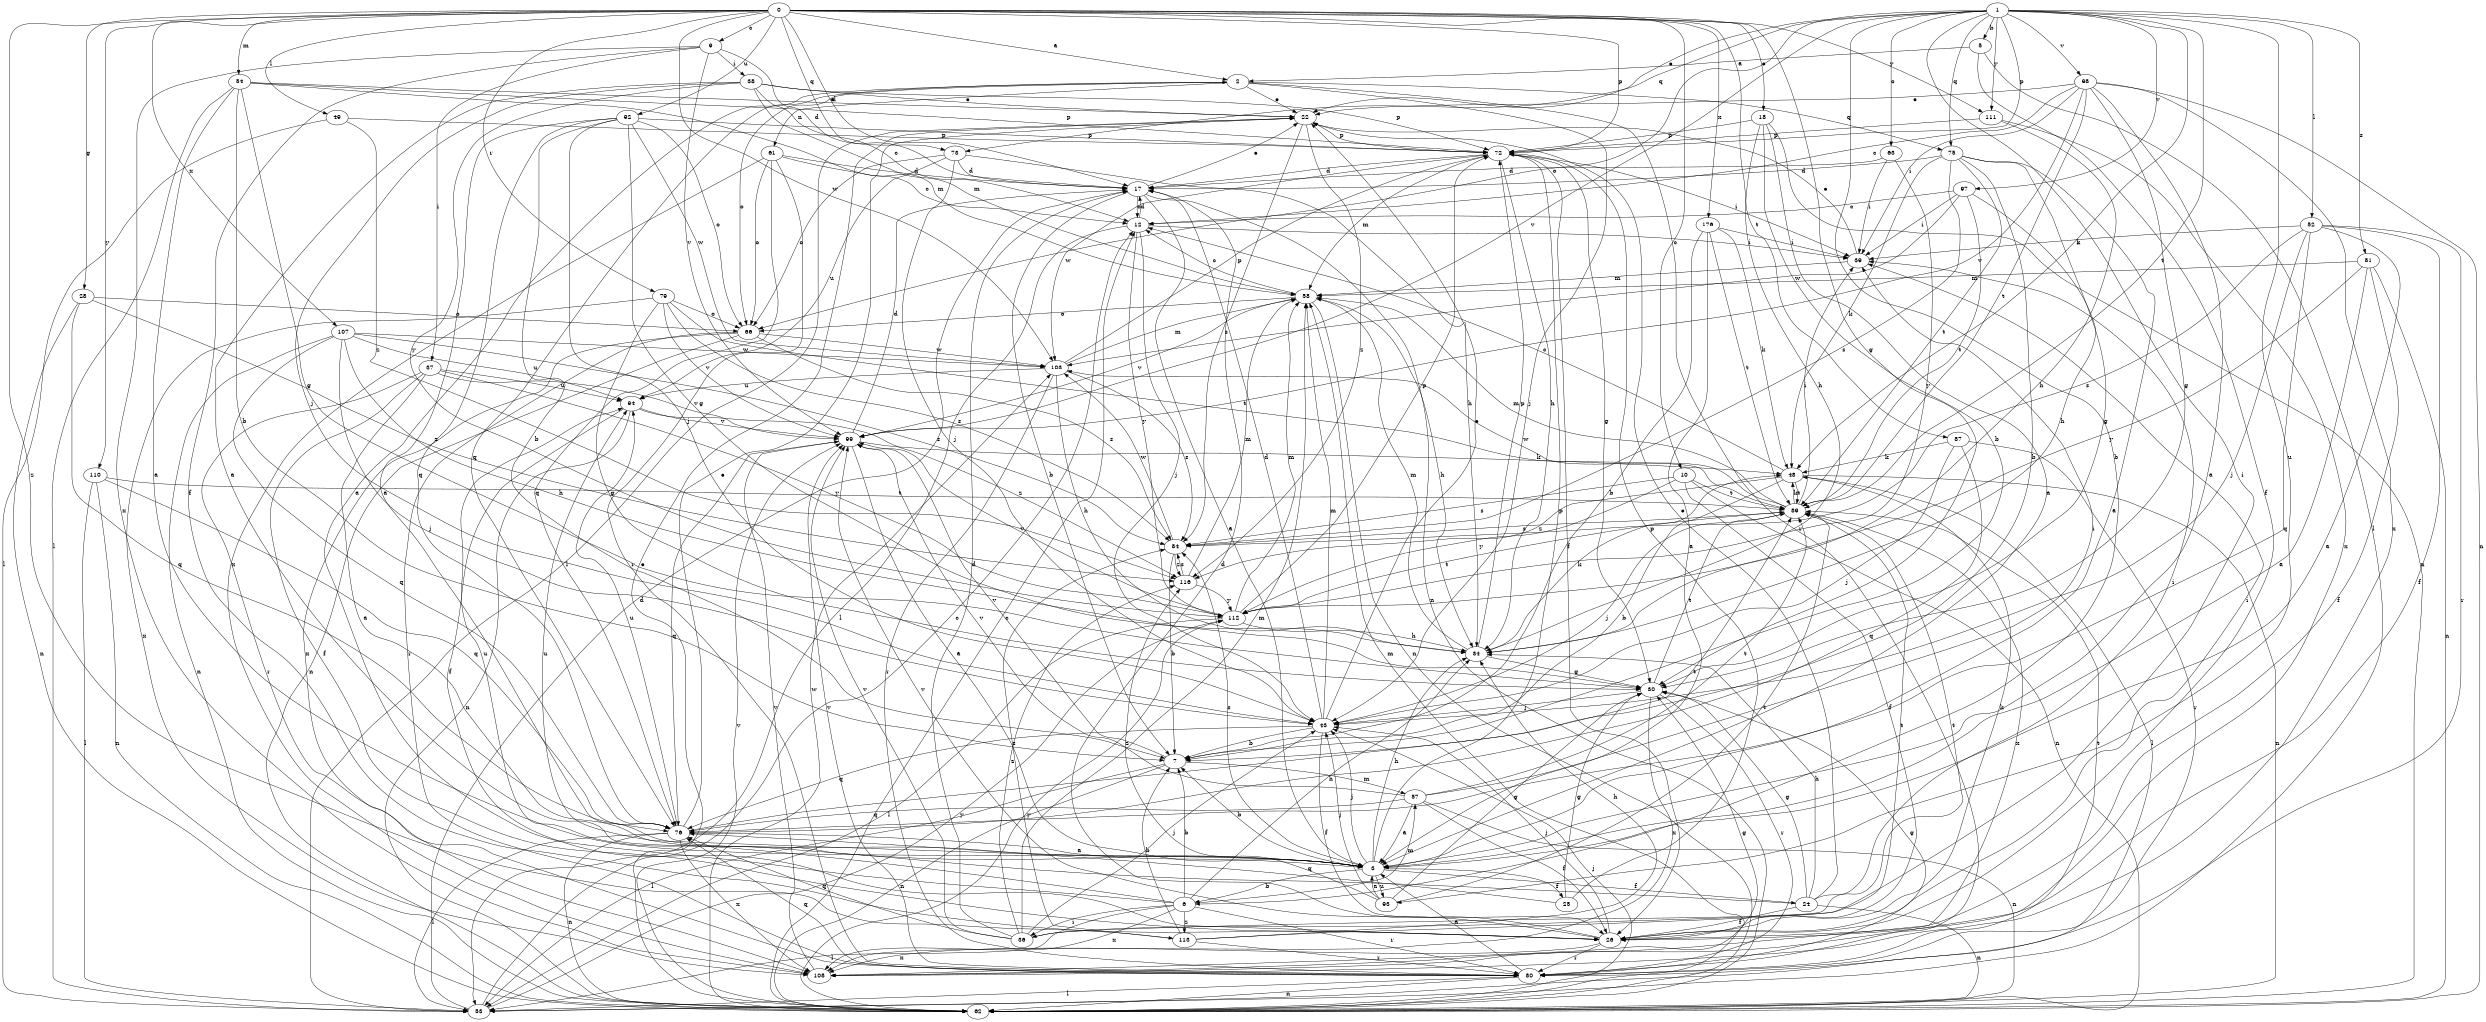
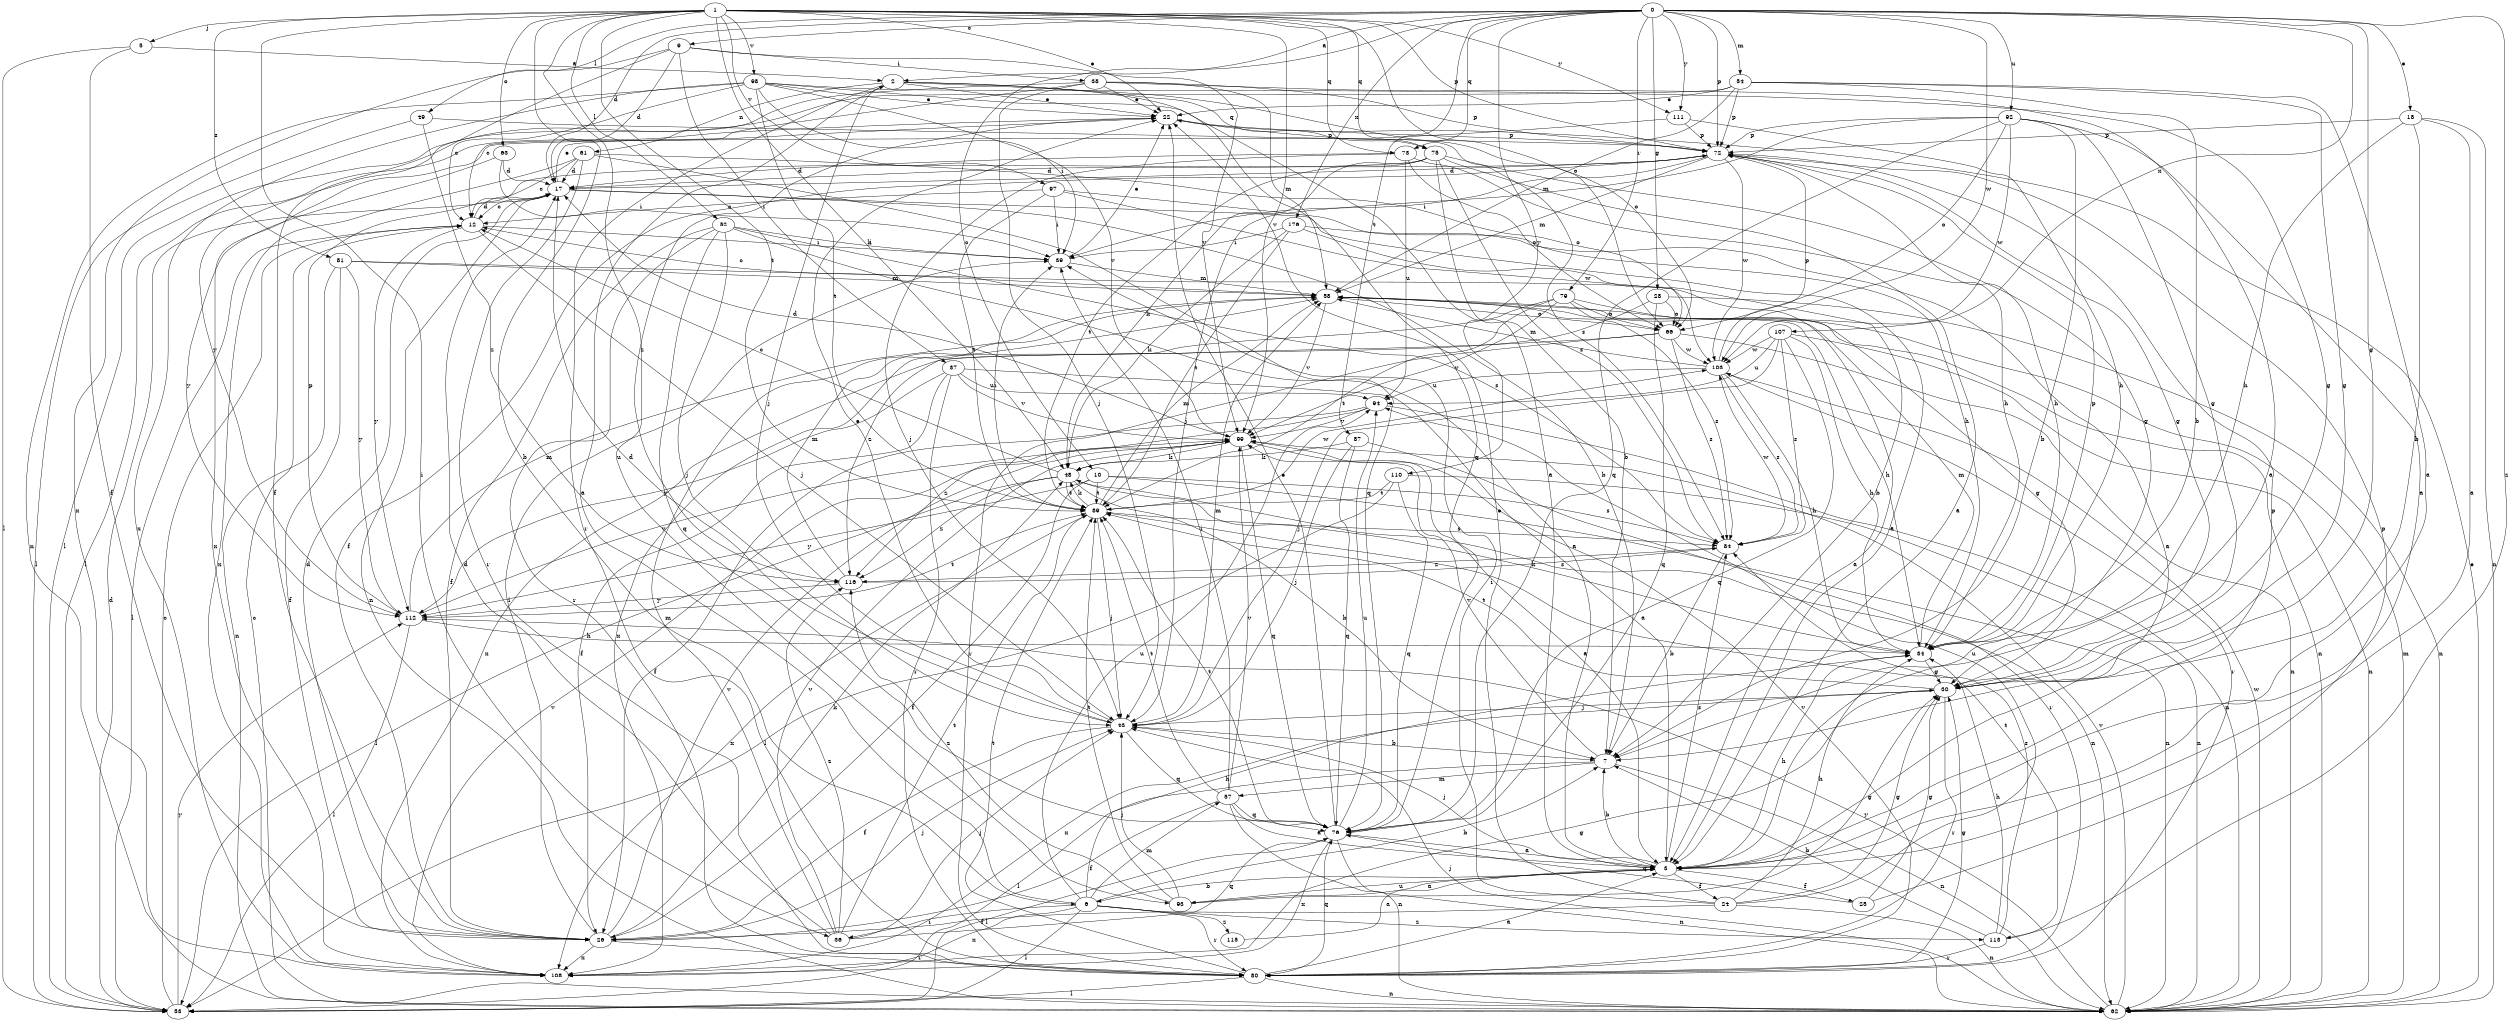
edge "1" -> "5": label "b" -> "j"
node "115": added
